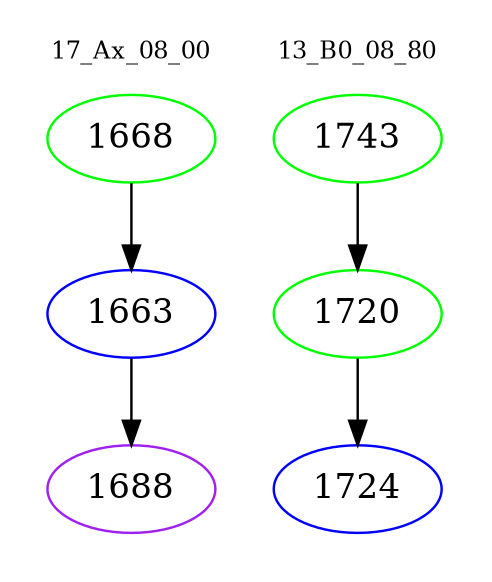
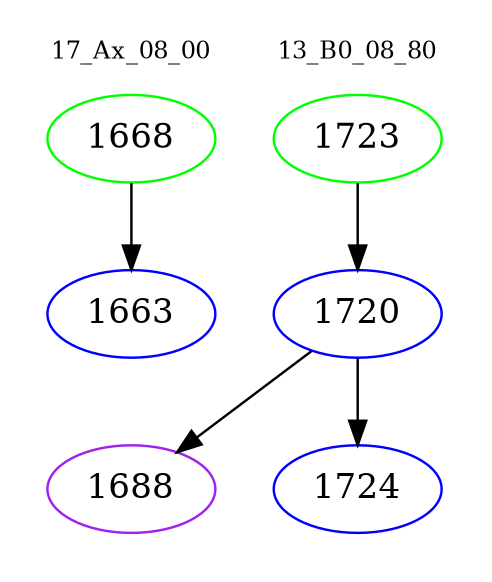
node "1743": label "1743" -> "1723"
node "1720": color green -> blue
edge "1663" -> "1688": now "1720" -> "1688"
